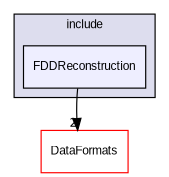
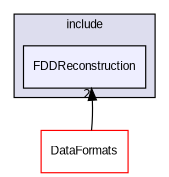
edge "FDDReconstruction" -> "DataFormats": reversed
